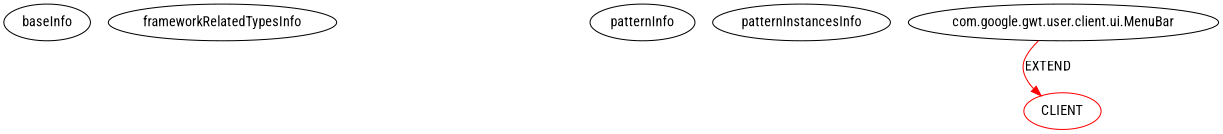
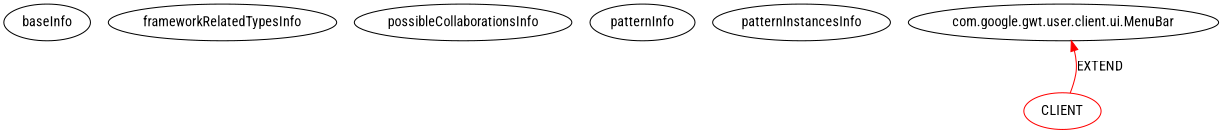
node "possibleCollaborationsInfo": added
edge "com.google.gwt.user.client.ui.MenuBar" -> "CLIENT": reversed
